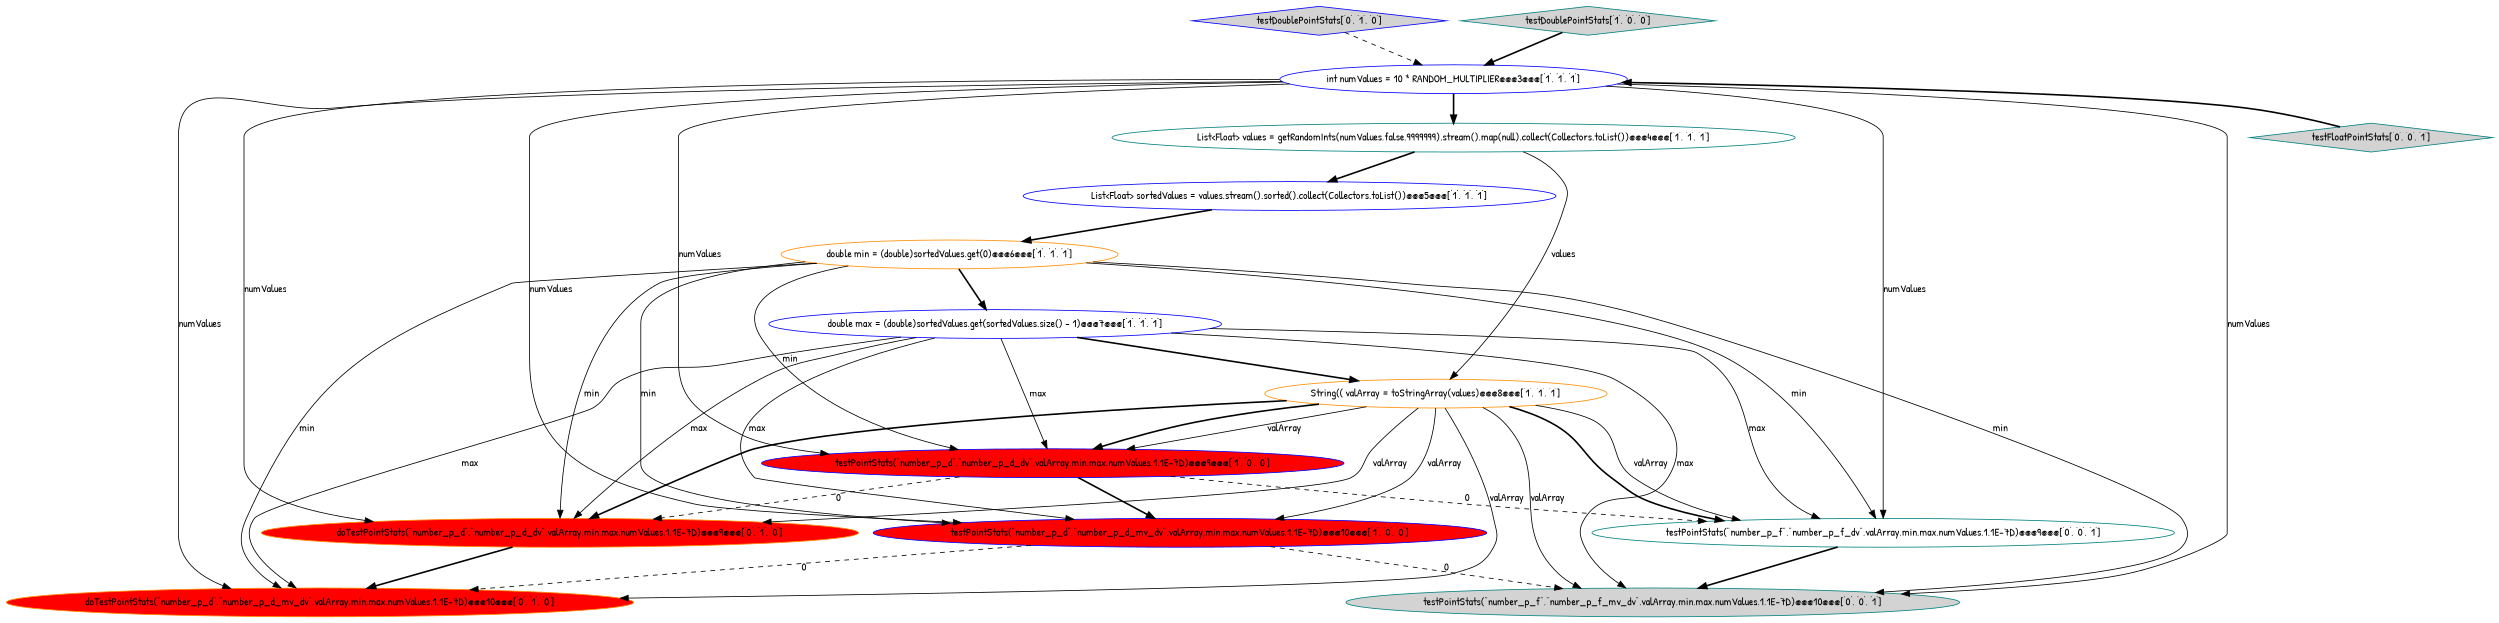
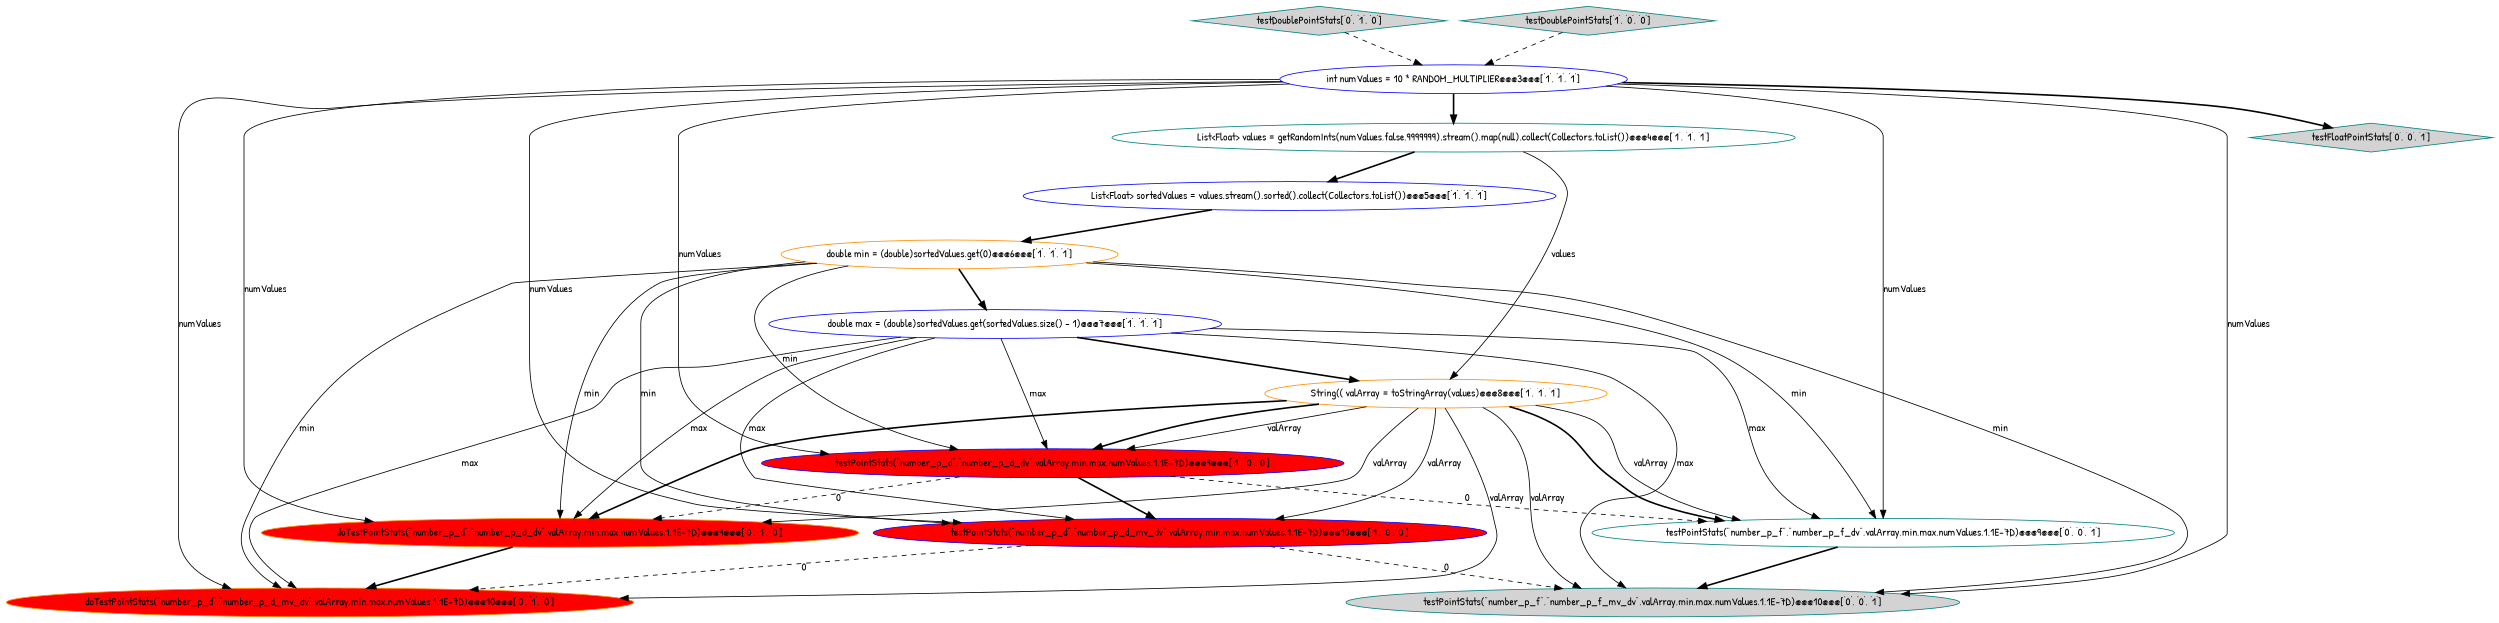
node "testDoublePointStats['0', '1', '0']": color blue -> teal
edge "testDoublePointStats['1', '0', '0']" -> "int numValues = 10 * RANDOM_MULTIPLIER@@@3@@@['1', '1', '1']": style bold -> dashed
edge "testFloatPointStats['0', '0', '1']" -> "int numValues = 10 * RANDOM_MULTIPLIER@@@3@@@['1', '1', '1']": reversed
